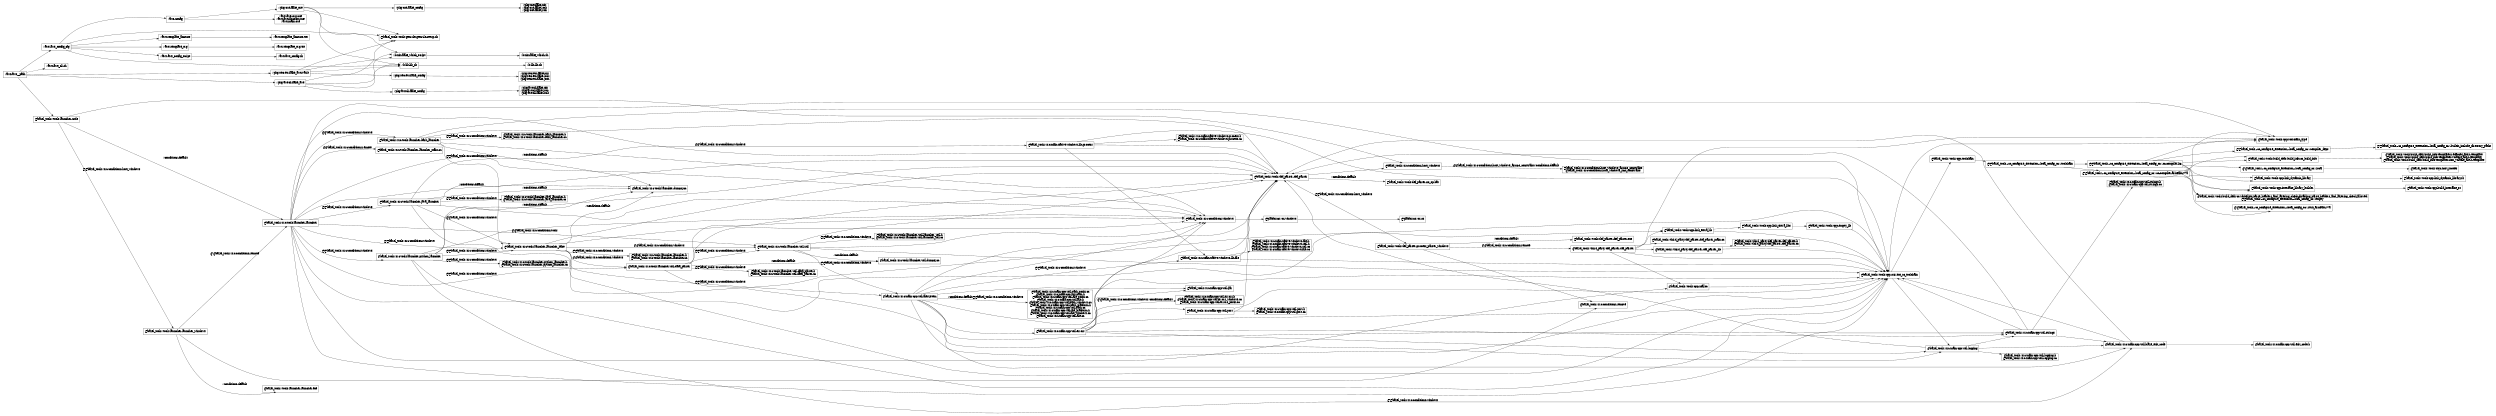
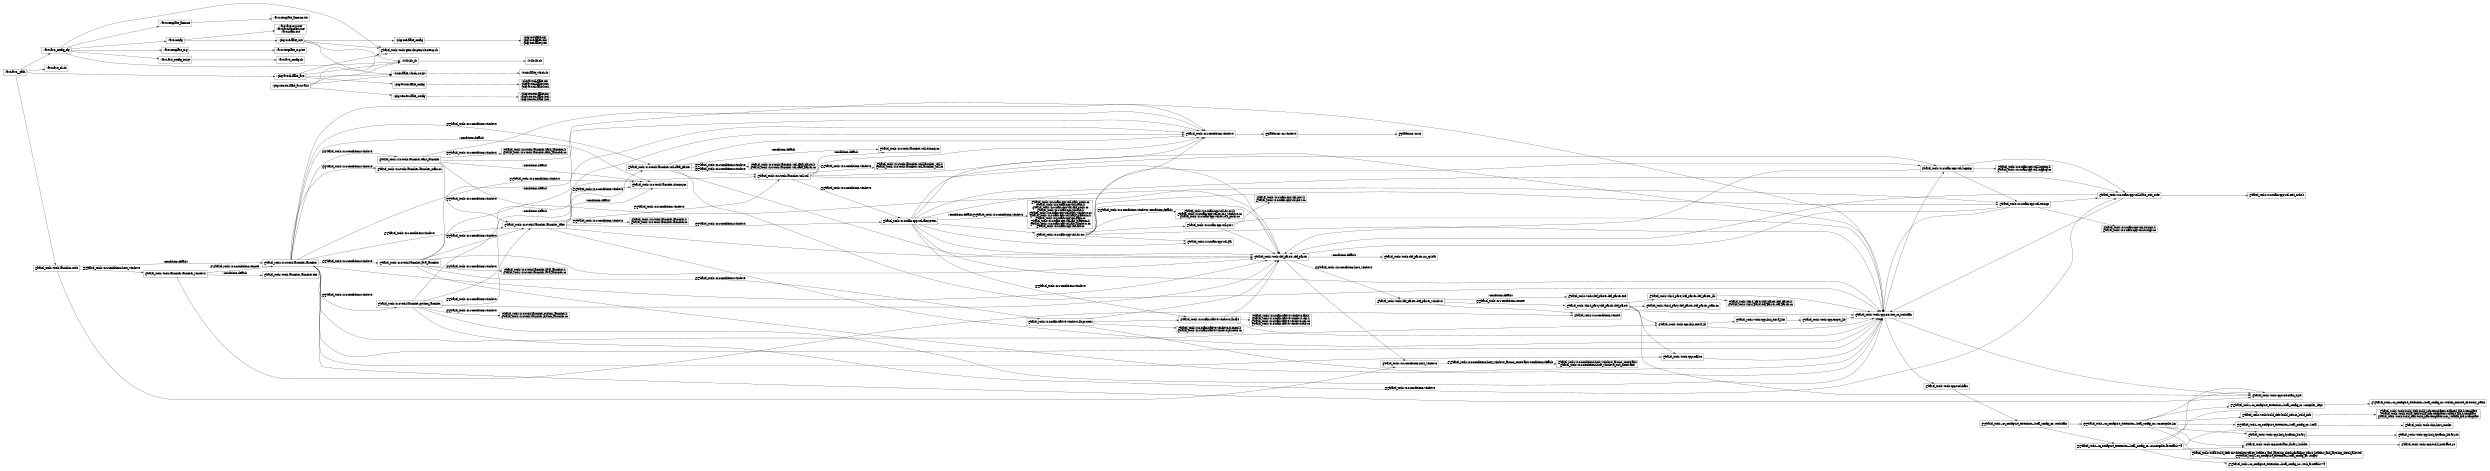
edge "//aws:aws__path" -> "//pkg/secrets:flake_aws-vault": removed
edge "@bazel_tools//src/tools/launcher:launcher" -> "@bazel_tools//src/tools/launcher:launcher_main.cc": label "@@bazel_tools//src/conditions:remote" -> "@@bazel_tools//src/conditions:windows"
edge "@bazel_tools//src/tools/launcher:launcher" -> "@bazel_tools//src/tools/launcher/util:util": label "@@bazel_tools//src/conditions:tools" -> "@@bazel_tools//src/conditions:windows"
node "@bazel_tools//tools/def_parser:process_parser_windows": label "@bazel_tools//tools/def_parser:process_parser_windows" -> "@bazel_tools//tools/def_parser:def_parser_windows"
